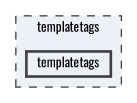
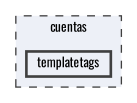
cluster "templatetags": label "templatetags" -> "cuentas"
